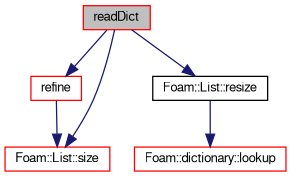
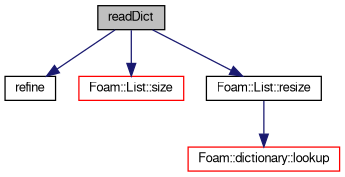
node "readDict": color red -> black
node "refine": color red -> black
edge "refine" -> "Foam::List::size": removed
